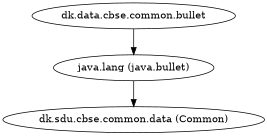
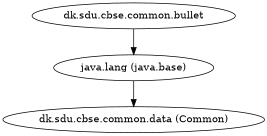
node "dk.data.cbse.common.bullet": label "dk.data.cbse.common.bullet" -> "dk.sdu.cbse.common.bullet"
node "java.lang (java.bullet)": label "java.lang (java.bullet)" -> "java.lang (java.base)"
